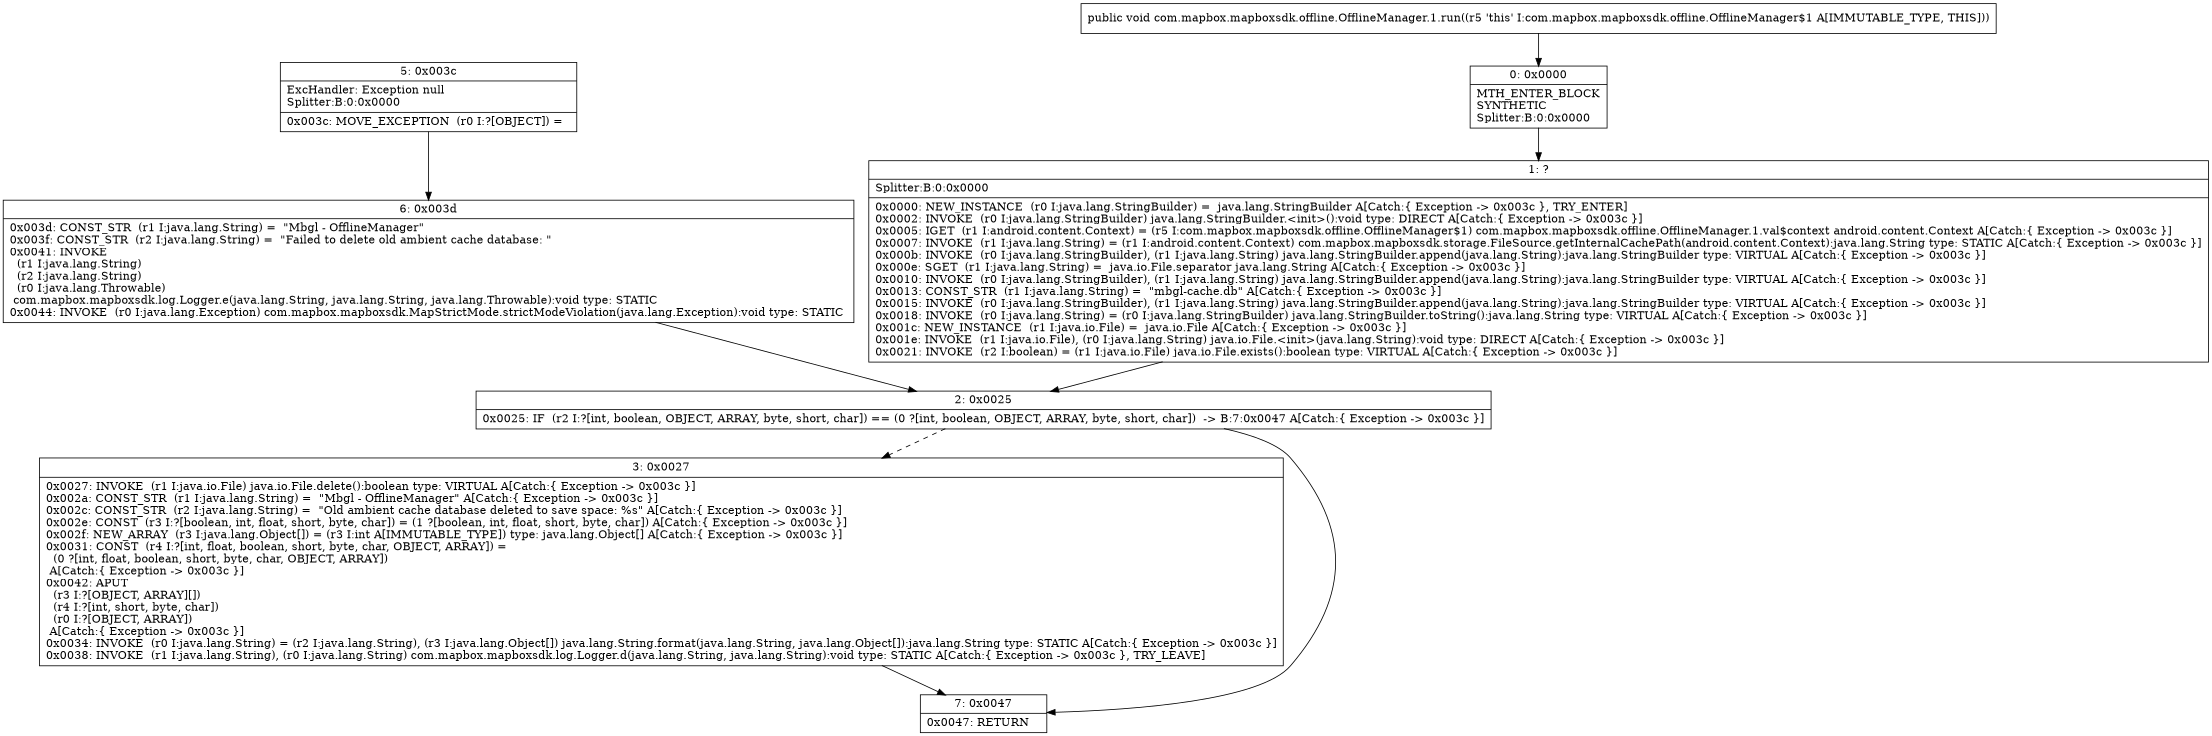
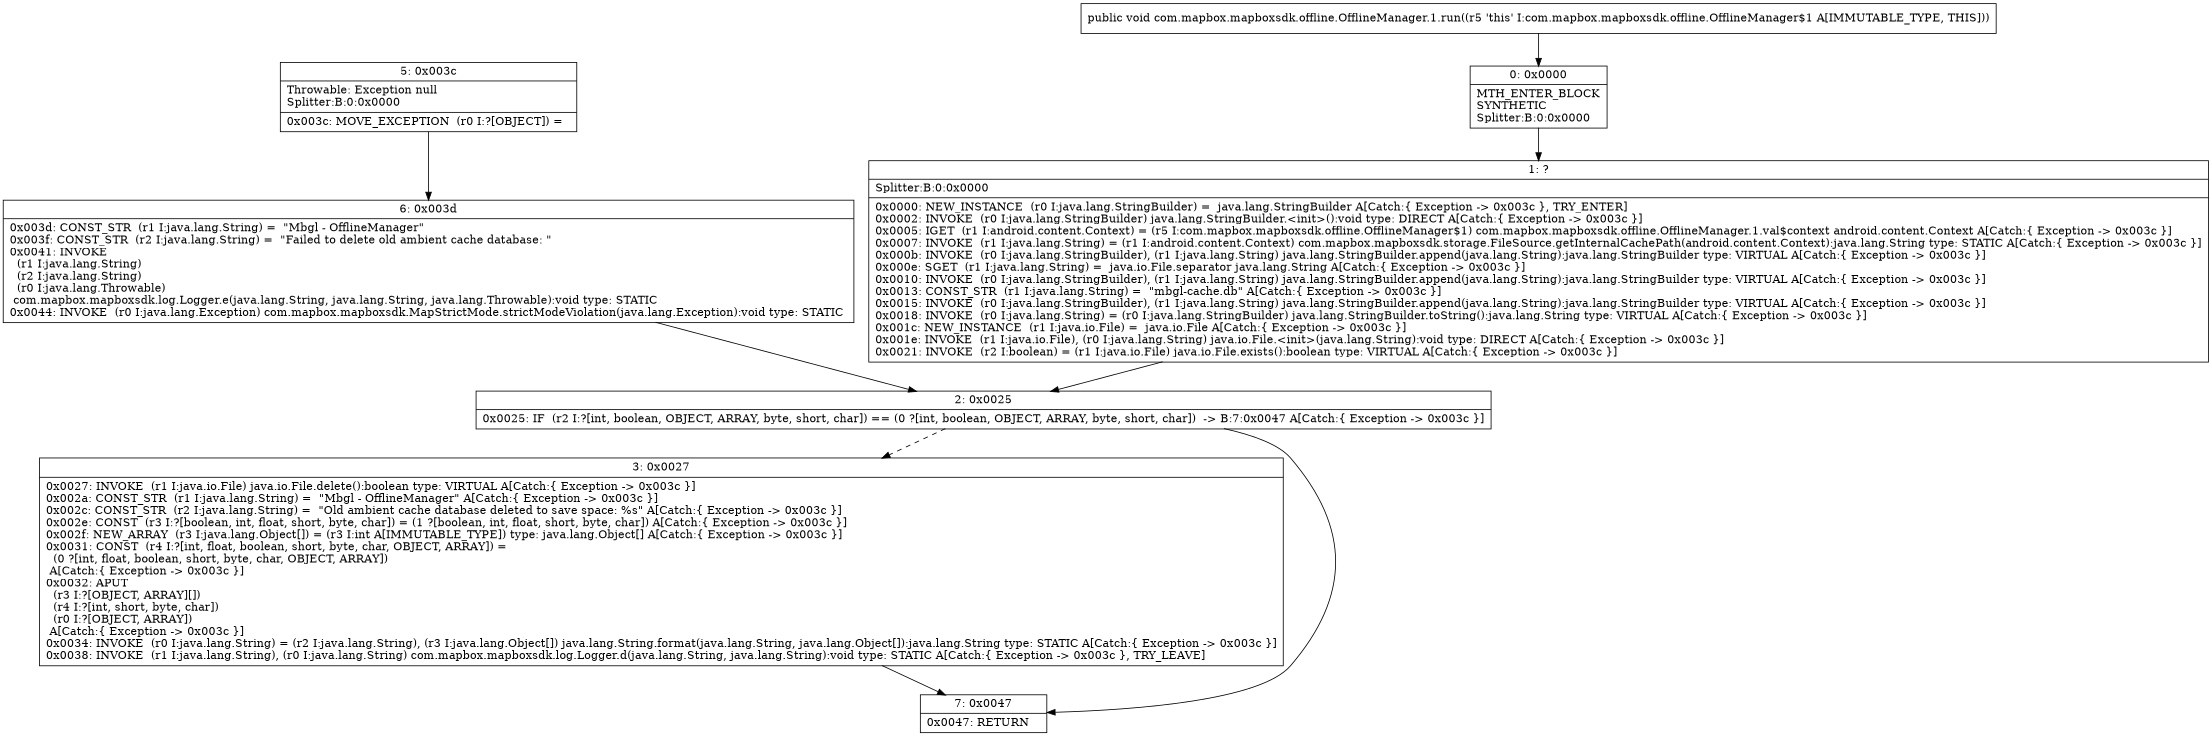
node "5: 0x003c": text "ExcHandler: Exception null" -> "Throwable: Exception null"
node "3: 0x0027": text "0x0042: APUT" -> "0x0032: APUT"
